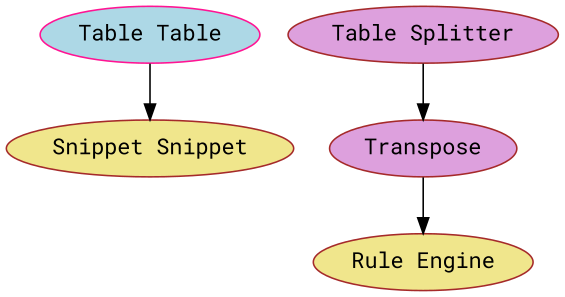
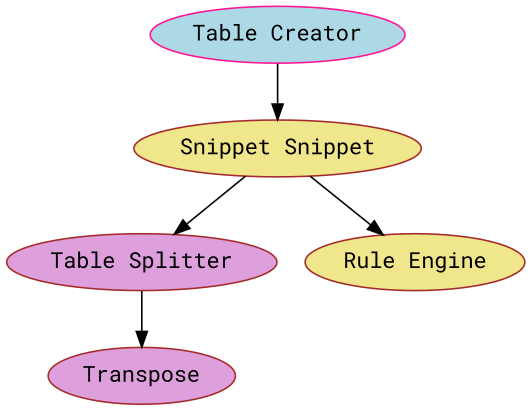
node "Table Table": label "Table Table" -> "Table Creator"
edge "Transpose" -> "Rule Engine": now "Snippet Snippet" -> "Rule Engine"
edge "Snippet Snippet" -> "Table Splitter": added
